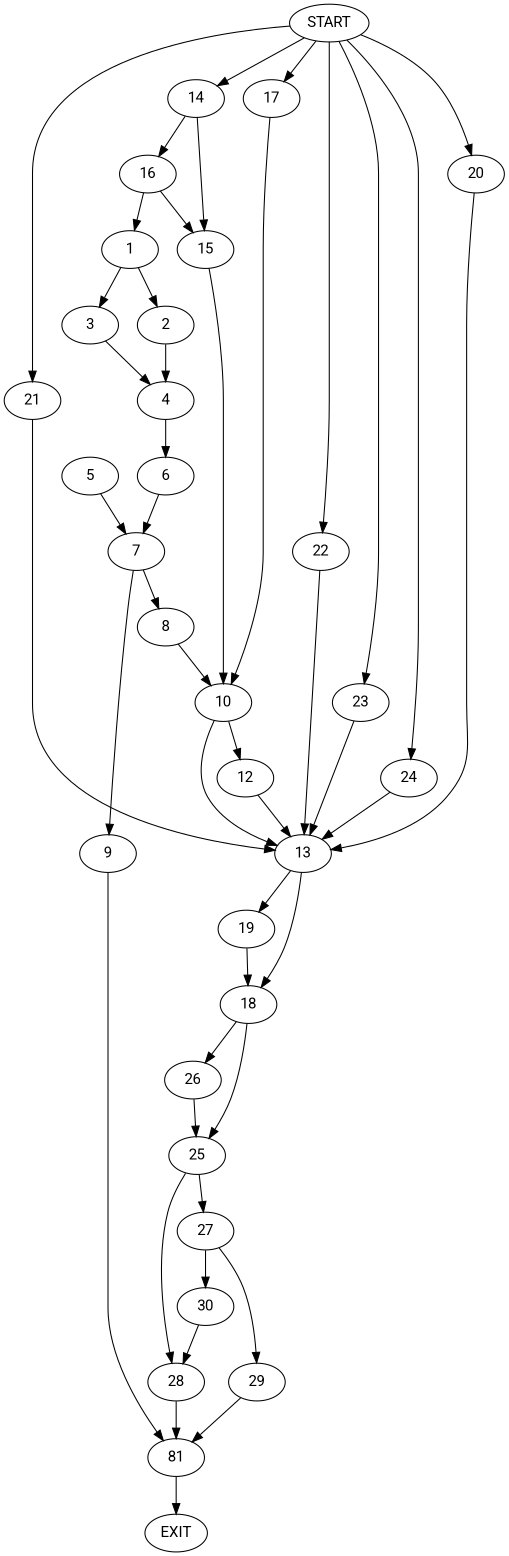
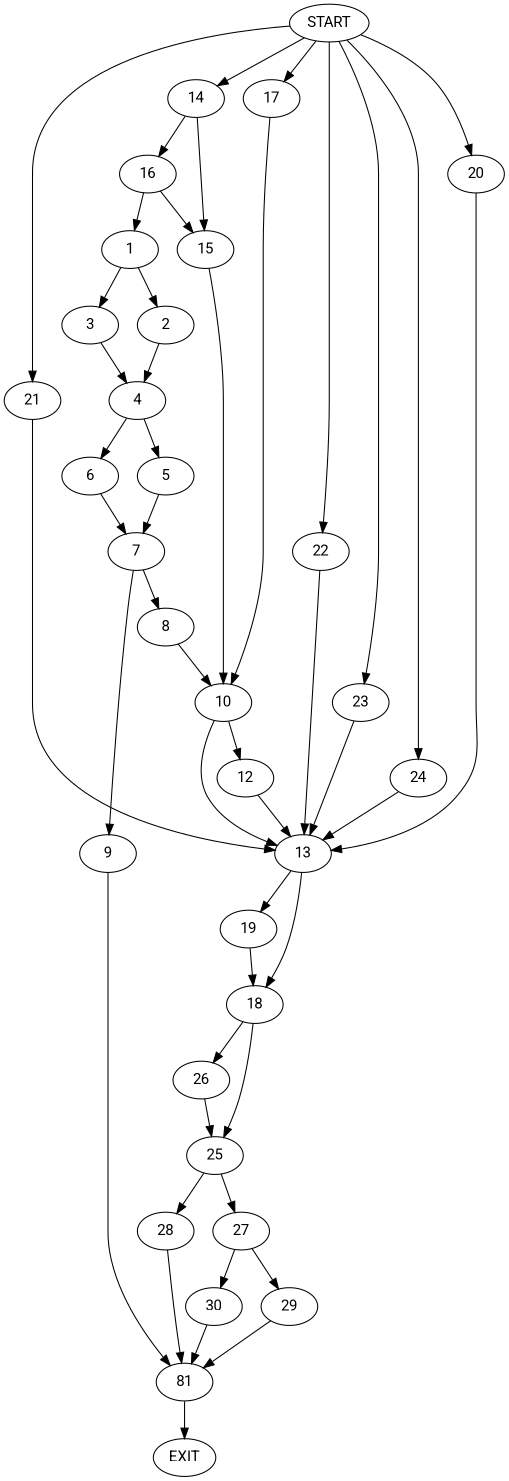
edge "4" -> "5": added
edge "30" -> "28": now "30" -> "81"
